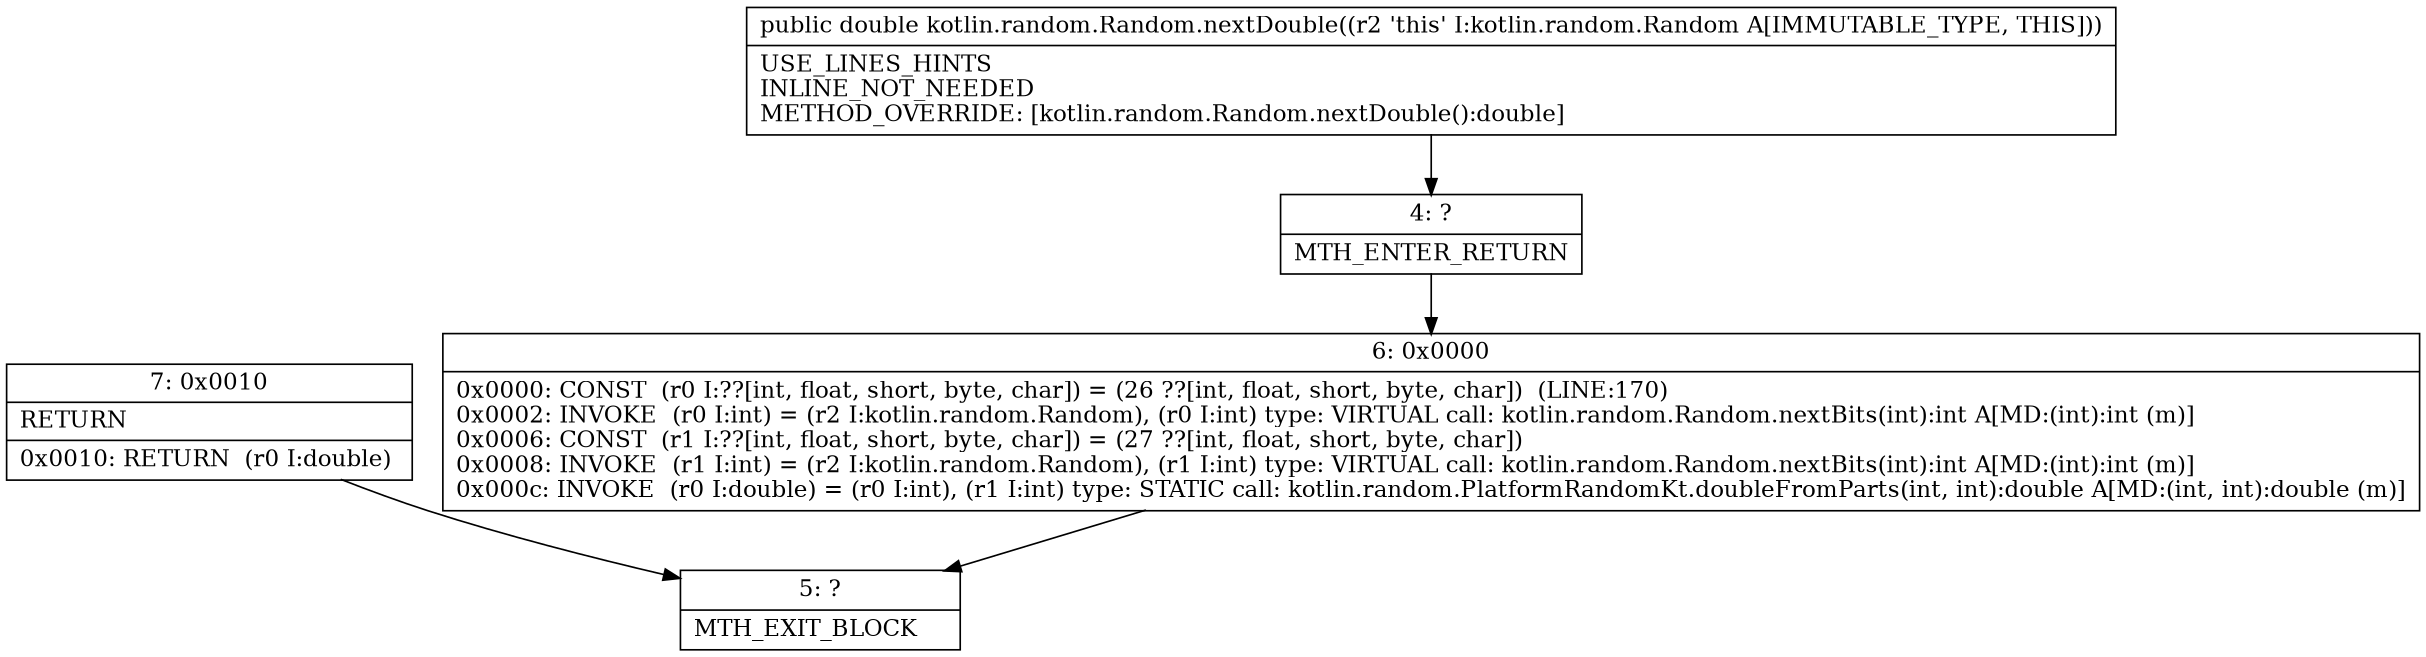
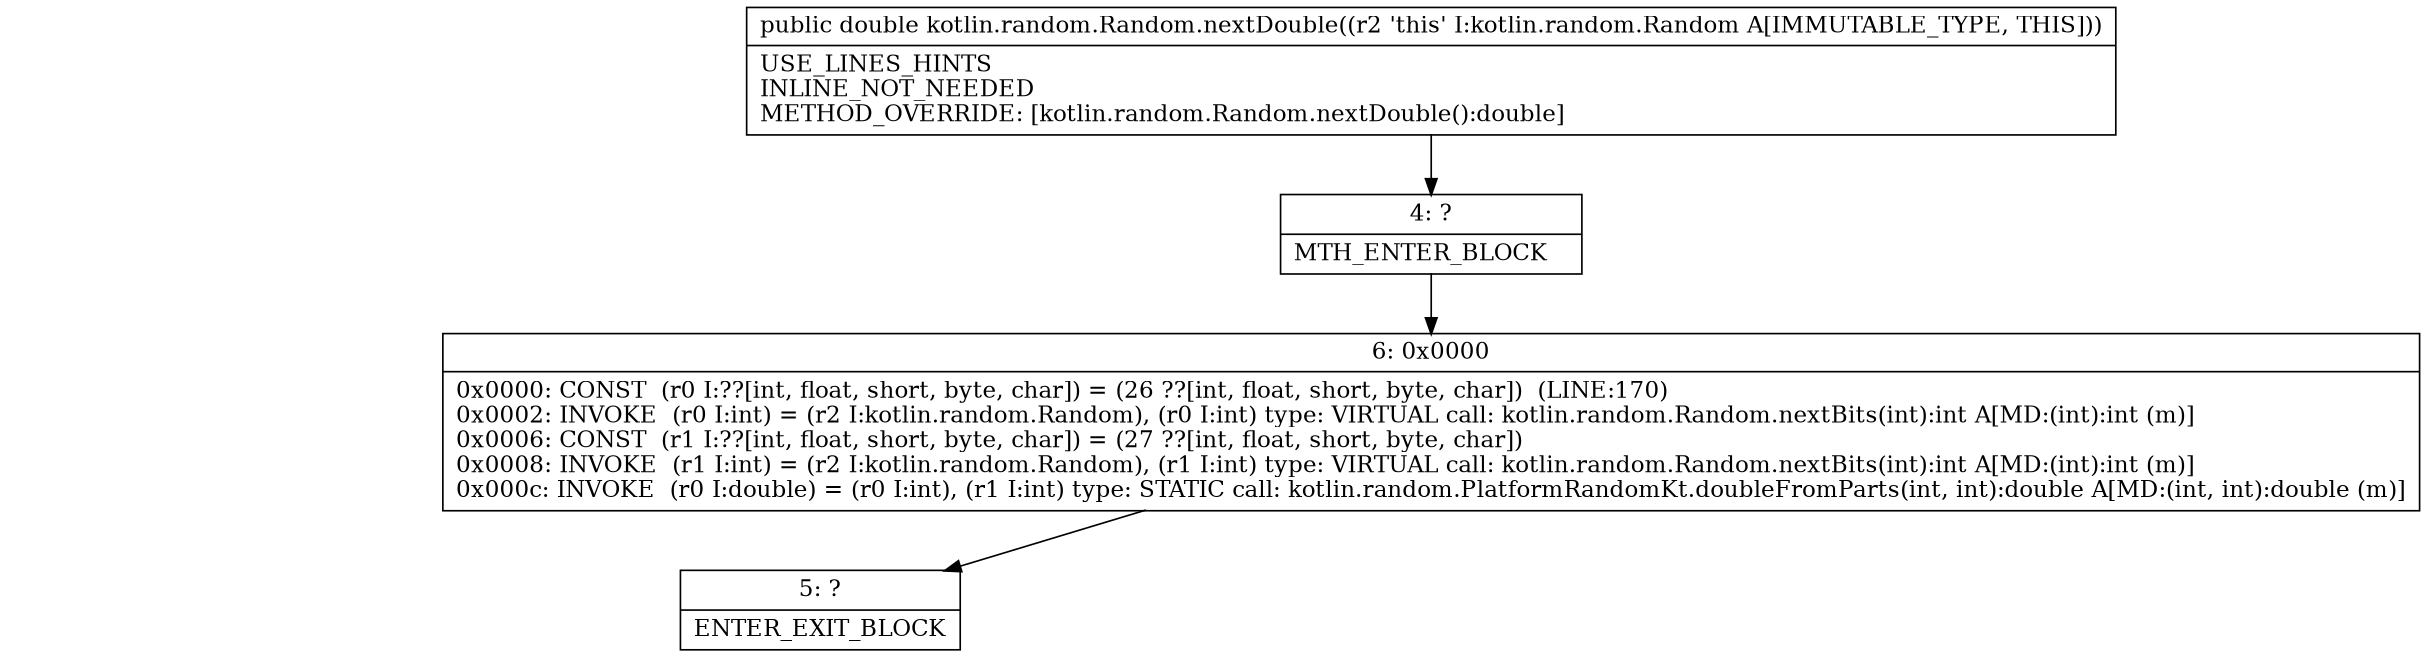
node "4: ?": text "MTH_ENTER_RETURN" -> "MTH_ENTER_BLOCK"
node "7: 0x0010": removed
node "5: ?": text "MTH_EXIT_BLOCK" -> "ENTER_EXIT_BLOCK"
